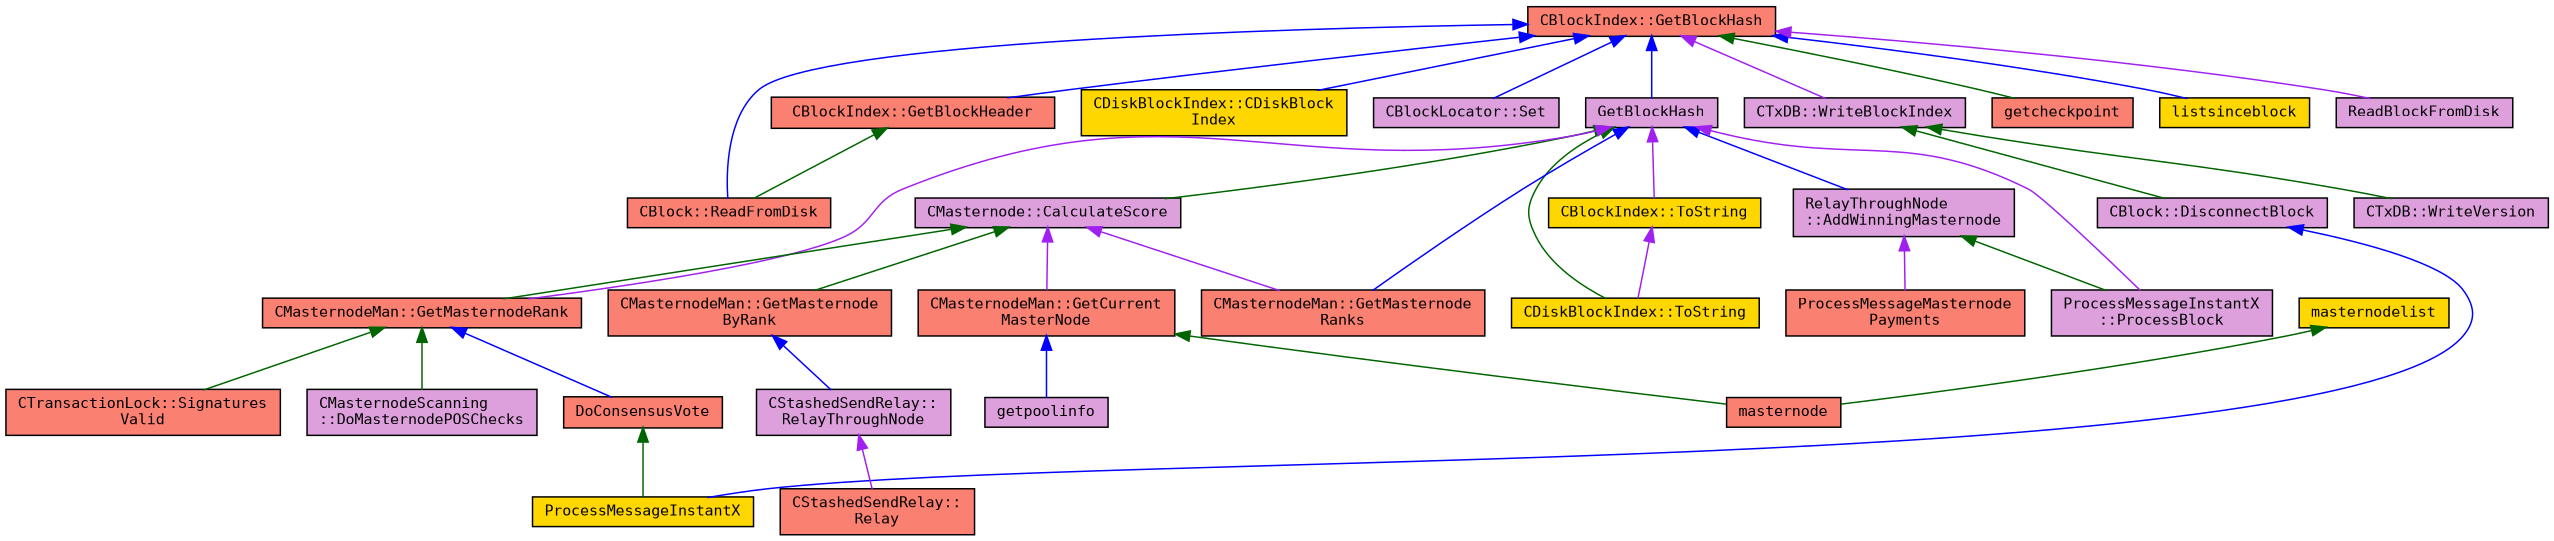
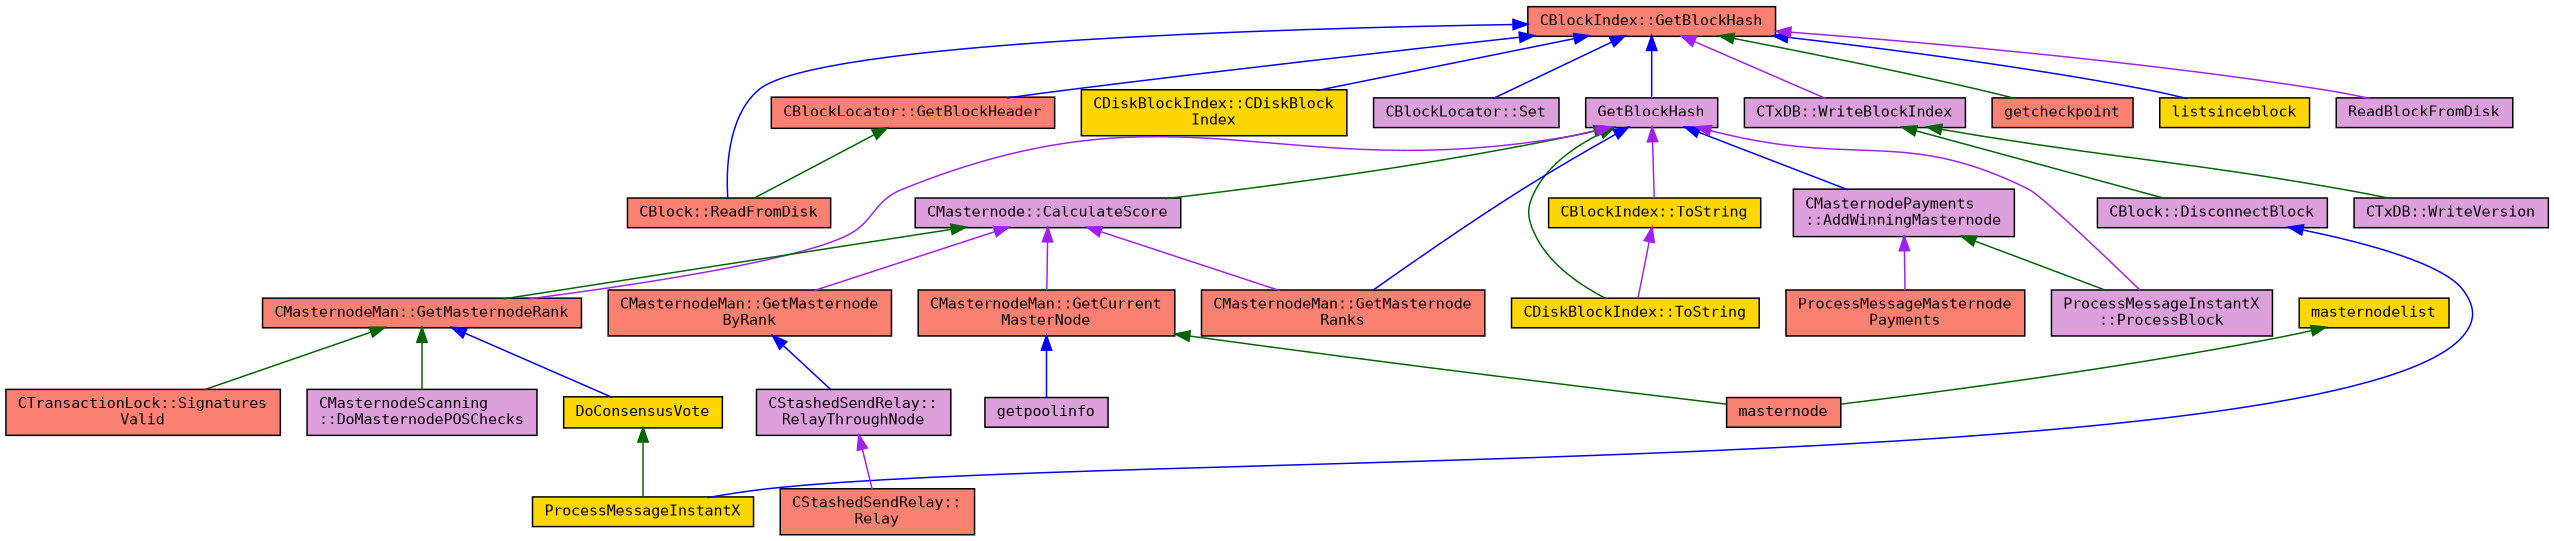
node "CBlockIndex::GetBlockHeader": label "CBlockIndex::GetBlockHeader" -> "CBlockLocator::GetBlockHeader"
node "RelayThroughNode ::AddWinningMasternode": label "RelayThroughNode ::AddWinningMasternode" -> "CMasternodePayments ::AddWinningMasternode"
edge "CMasternodeMan::GetMasternode ByRank" -> "CMasternode::CalculateScore": color darkgreen -> purple
node "DoConsensusVote": fillcolor salmon -> gold
